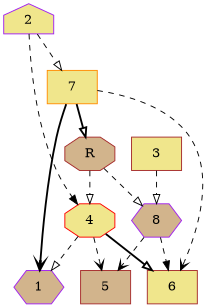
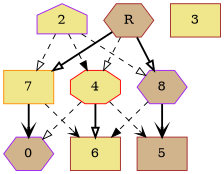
edge "7" -> "R": reversed
node "R": shape octagon -> hexagon
edge "3" -> "8": now "2" -> "8"
edge "R" -> "8": style dashed -> bold
edge "8" -> "5": style dashed -> bold
node "1": label "1" -> "0"
